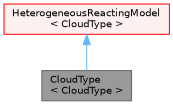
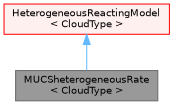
node "CloudType < CloudType >": label "CloudType < CloudType >" -> "MUCSheterogeneousRate < CloudType >"
